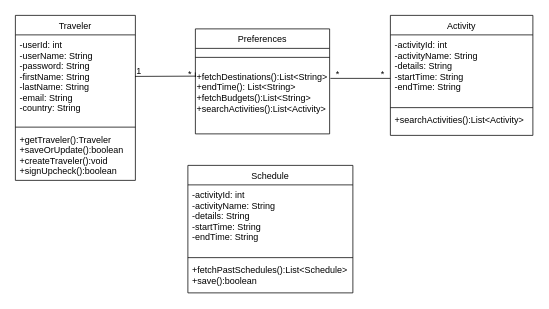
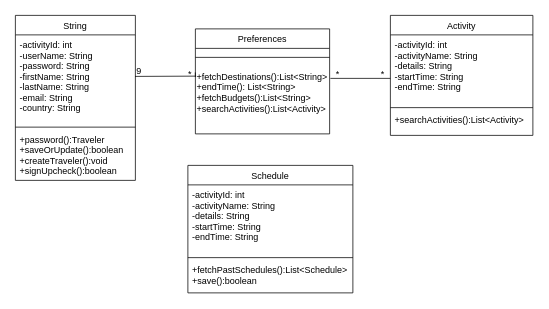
node "Traveler": label "Traveler" -> "String"
node "-userId: int -userName: String -password: String -firstName: String -lastName: String -email: String -country: String": label "-userId: int -userName: String -password: String -firstName: String -lastName: String -email: String -country: String" -> "-activityId: int -userName: String -password: String -firstName: String -lastName: String -email: String -country: String"
node "1": label "1" -> "9"
node "+getTraveler():Traveler +saveOrUpdate():boolean +createTraveler():void +signUpcheck():boolean": label "+getTraveler():Traveler +saveOrUpdate():boolean +createTraveler():void +signUpcheck():boolean" -> "+password():Traveler +saveOrUpdate():boolean +createTraveler():void +signUpcheck():boolean"
